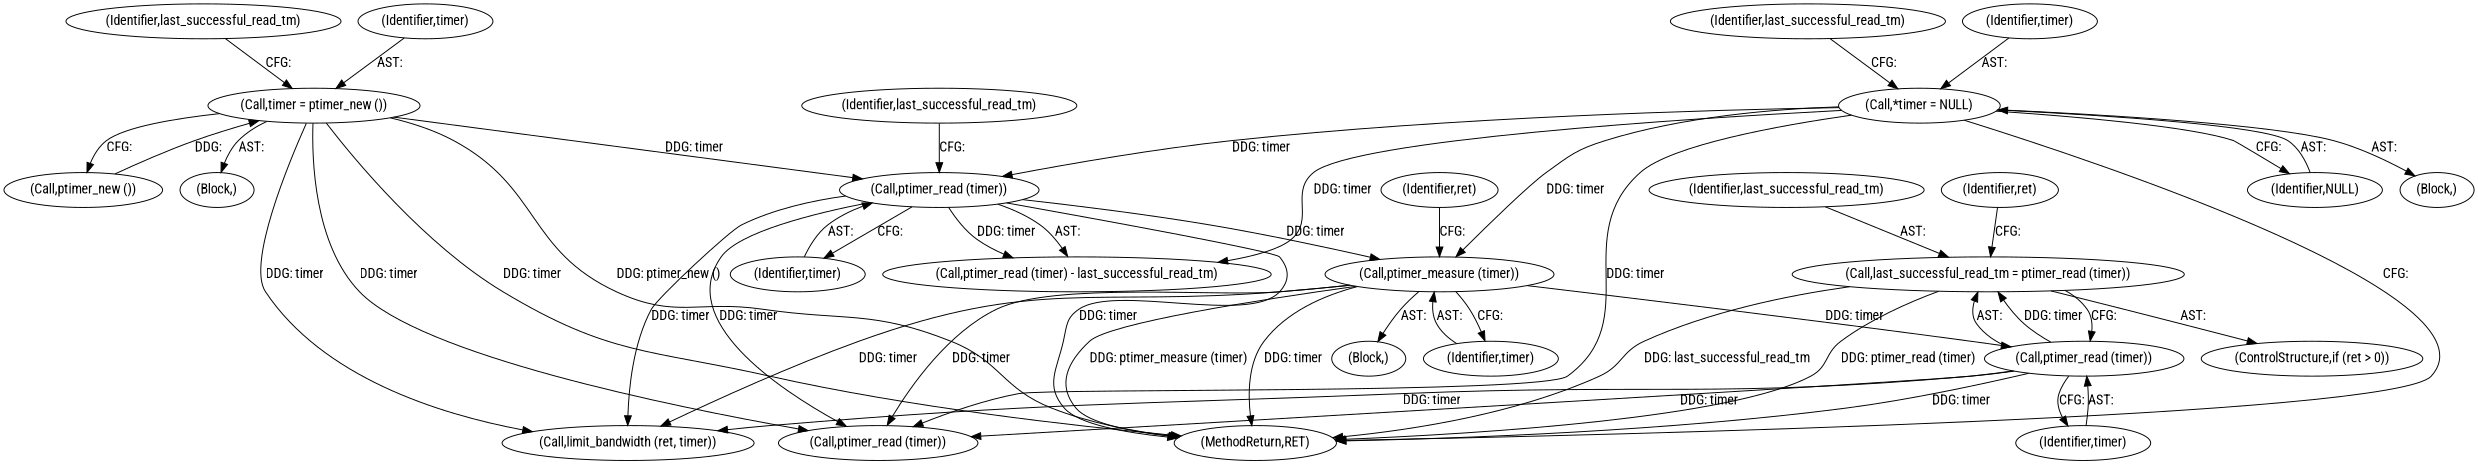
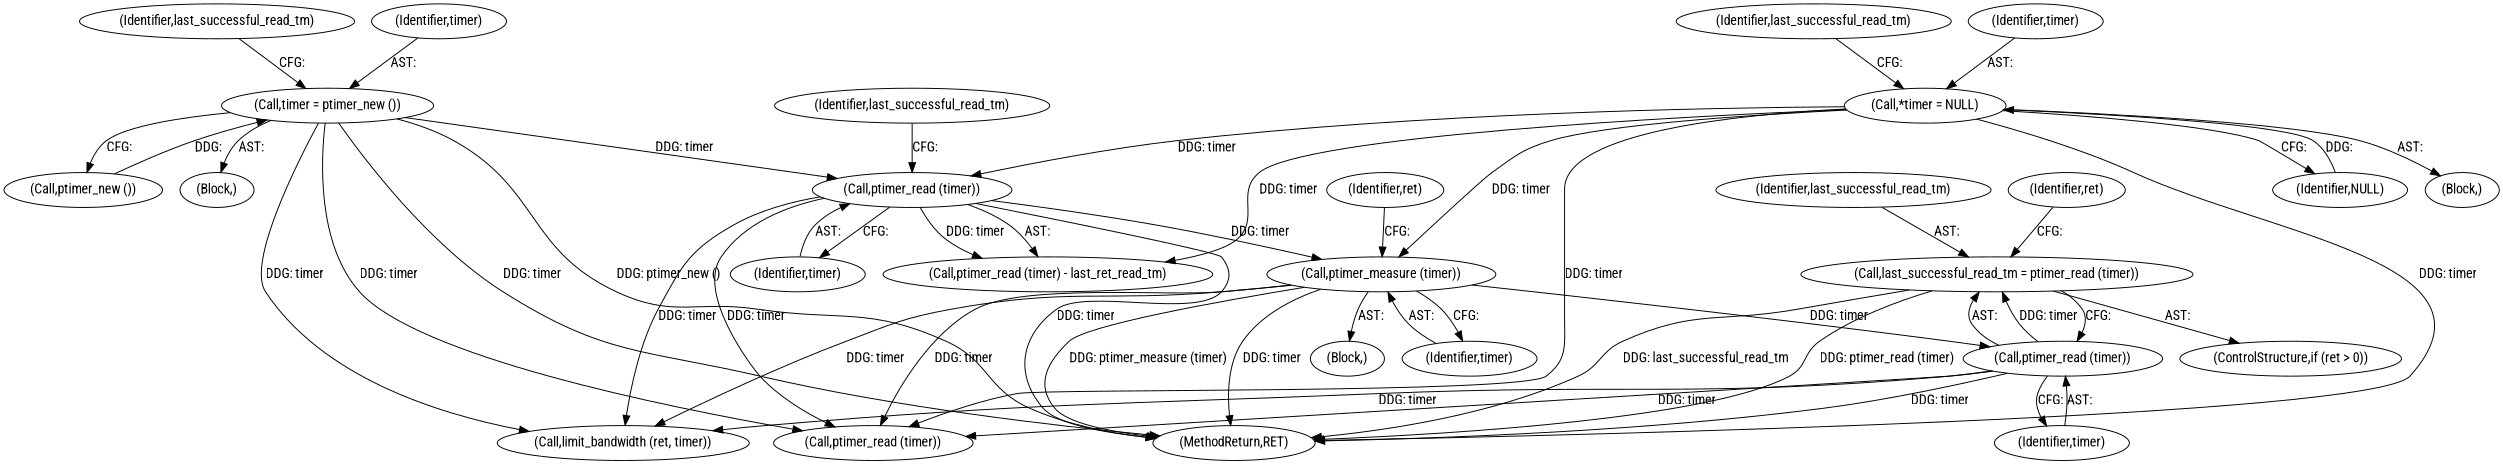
edge "(Identifier,NULL)" -> "(Call,*timer = NULL)": label "AST: " -> "DDG: "
node "(Call,ptimer_read (timer) - last_successful_read_tm)": label "(Call,ptimer_read (timer) - last_successful_read_tm)" -> "(Call,ptimer_read (timer) - last_ret_read_tm)"
edge "(Call,*timer = NULL)" -> "(MethodReturn,RET)": label "CFG: " -> "DDG: timer"
